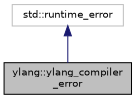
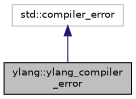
node "std::runtime_error": label "std::runtime_error" -> "std::compiler_error"
